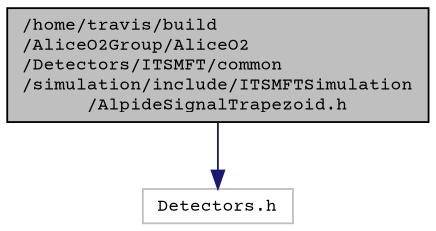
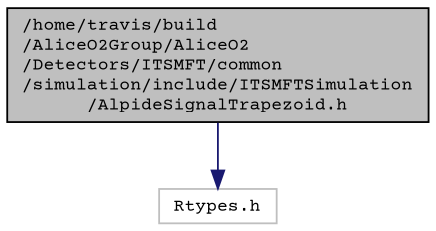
node "Detectors.h": label "Detectors.h" -> "Rtypes.h"
